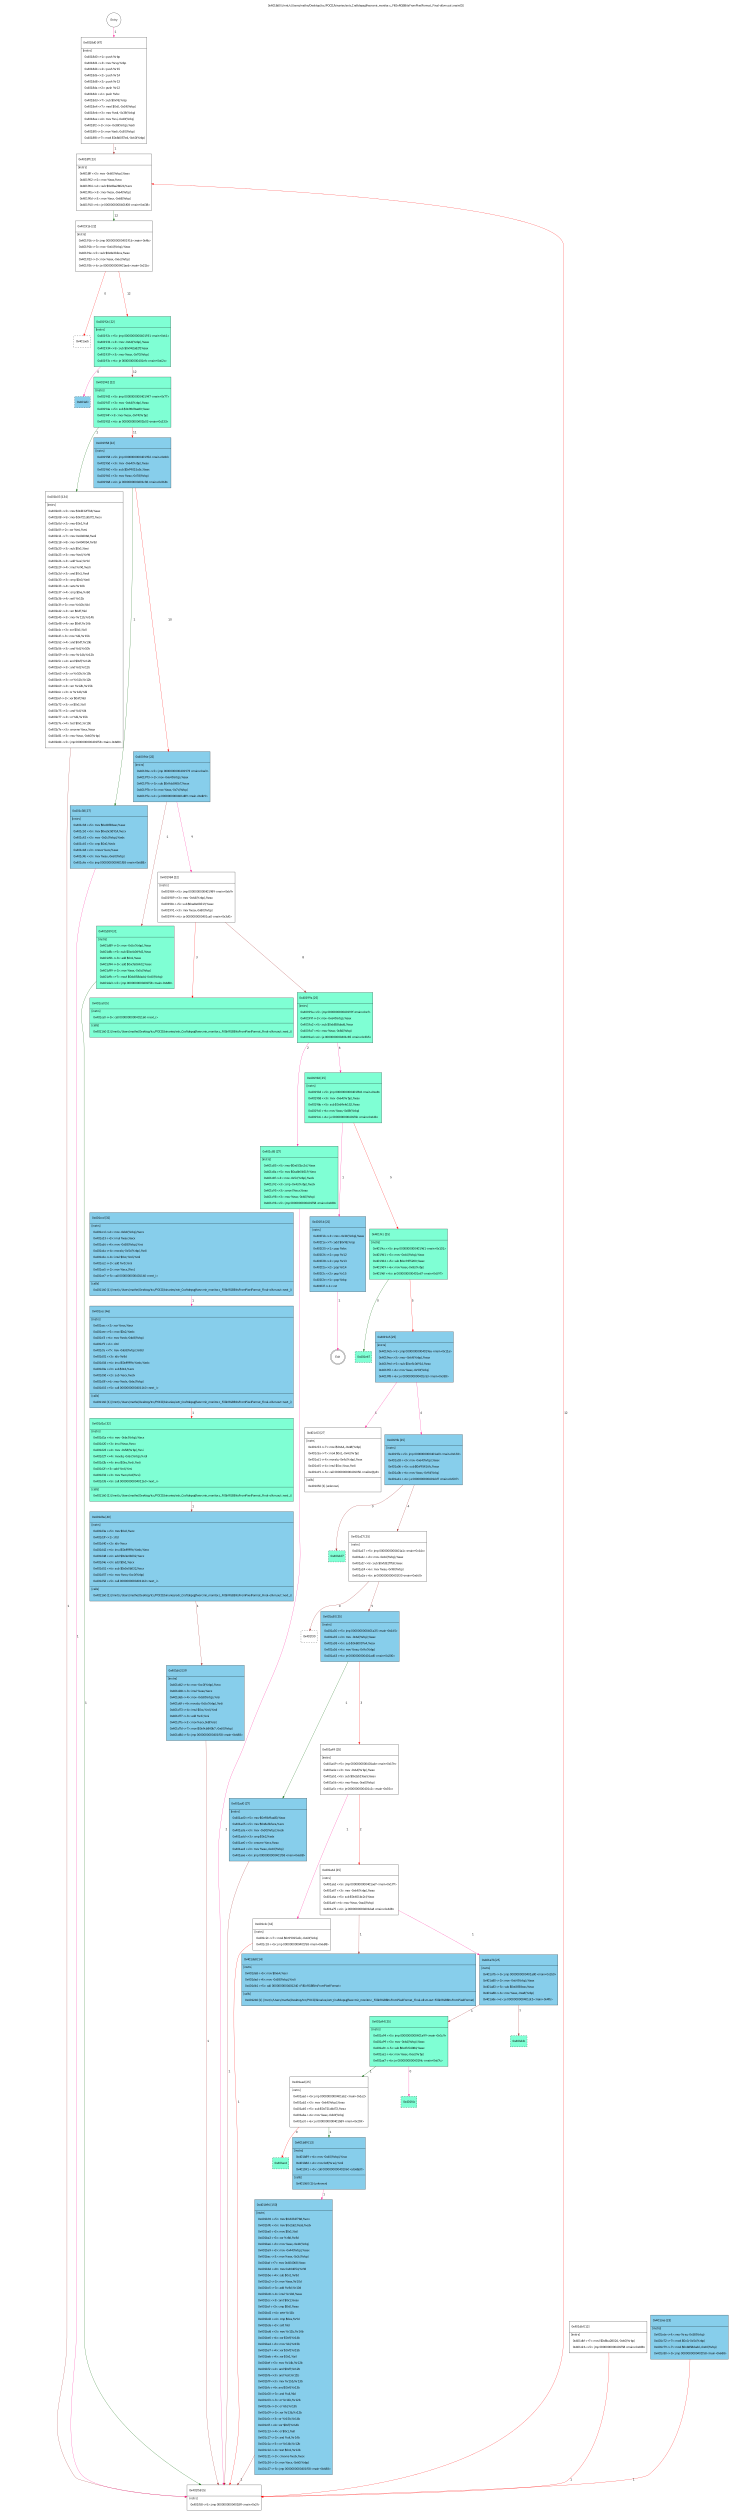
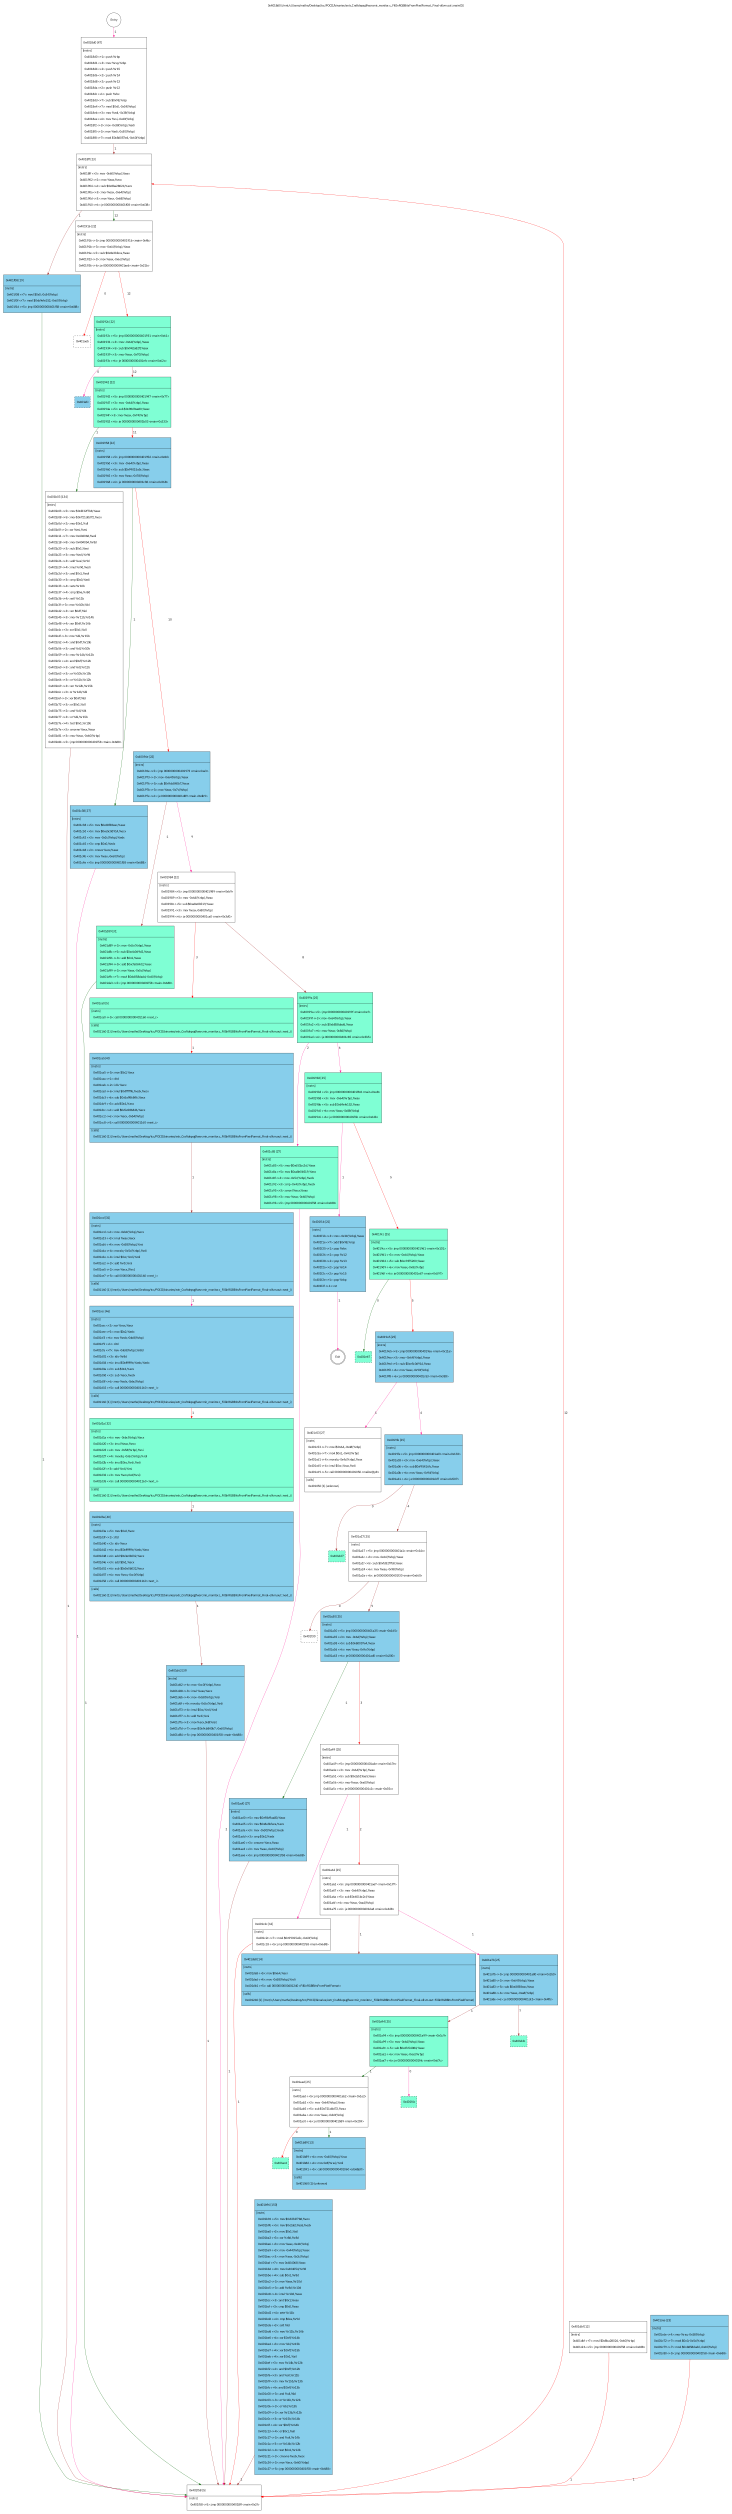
node "0x401f08 [19]": added
node "0x401ca5 [40]": added
edge "0x401b89 [13]" -> "0x401b96 [150]": removed, label "1"
